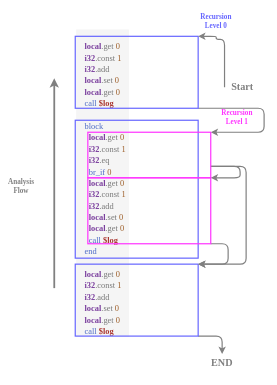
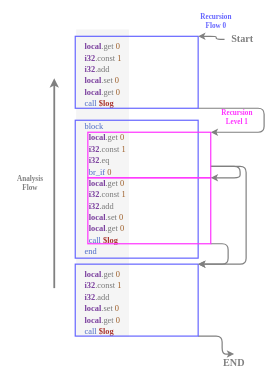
node "Recursion Level 0": label "Recursion Level 0" -> "Recursion Flow 0"
node "Start": moved (243, 87) -> (243, 39)
node "Analysis Flow": moved (21, 186) -> (30, 183)
node "END": moved (222, 363) -> (234, 363)
